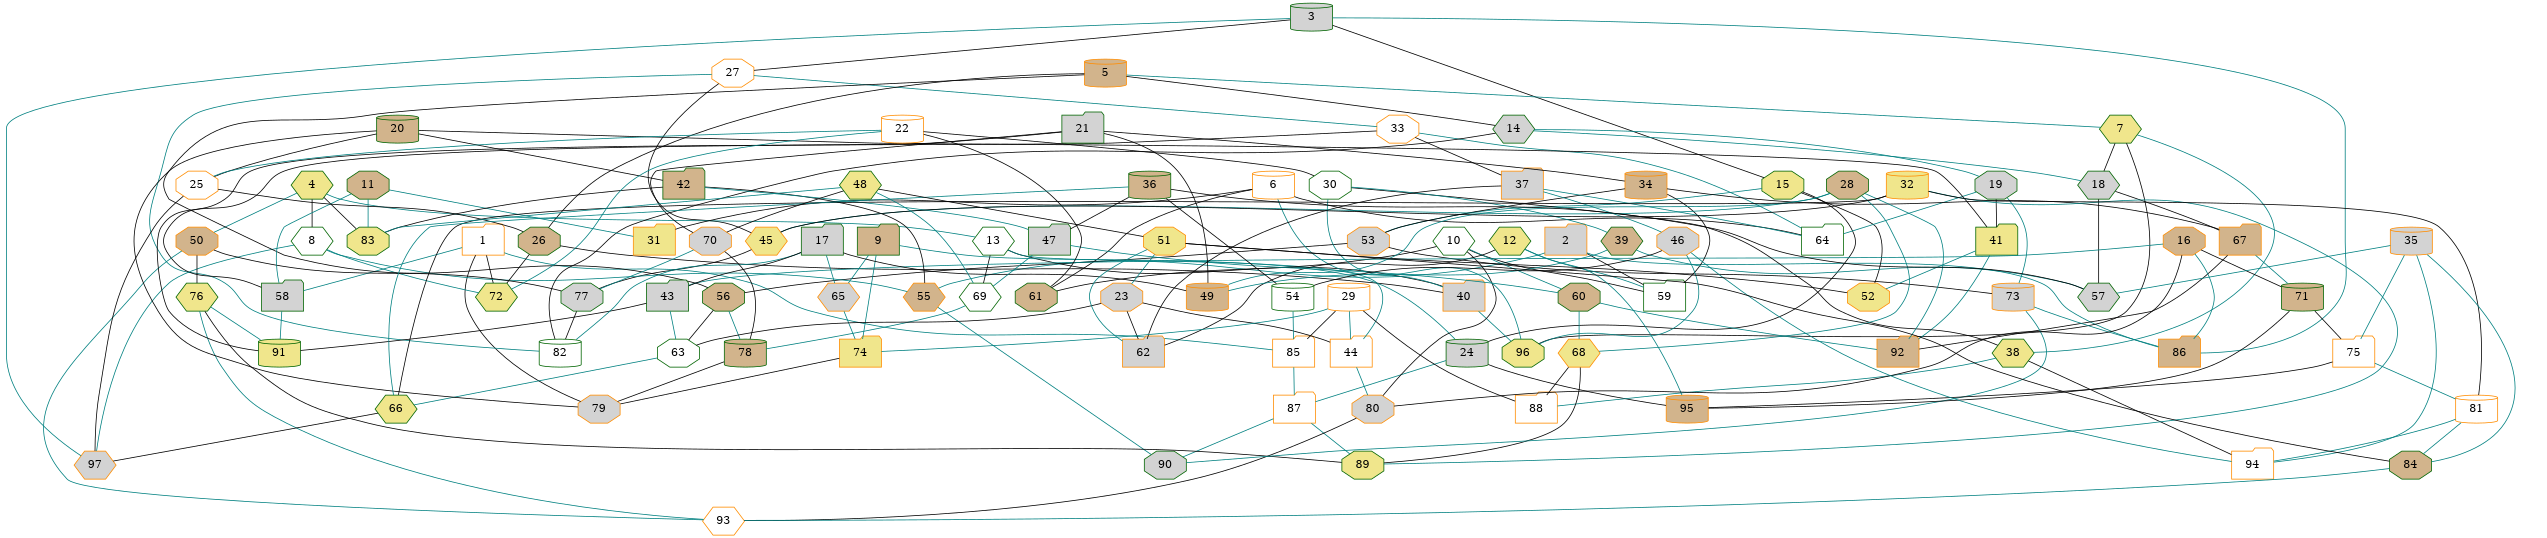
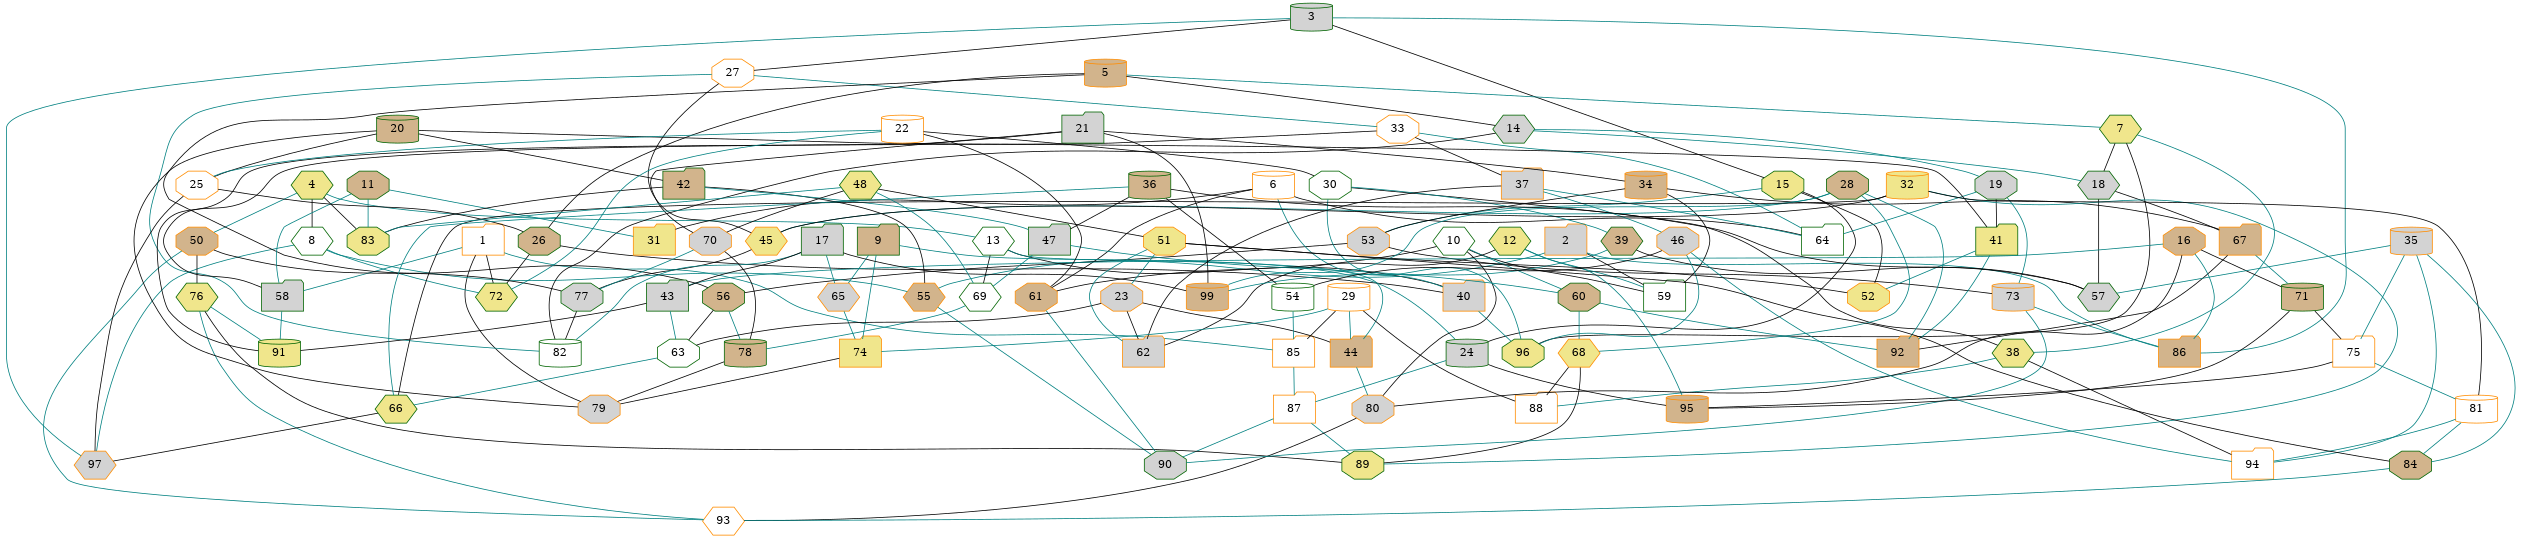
edge "39" -- "57": color teal -> black
node "61": color darkgreen -> darkorange
node "49": label "49" -> "99"
node "44": fillcolor white -> tan
edge "61" -- "90": added
